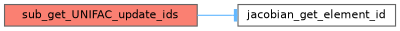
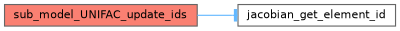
node "sub_get_UNIFAC_update_ids": label "sub_get_UNIFAC_update_ids" -> "sub_model_UNIFAC_update_ids"
